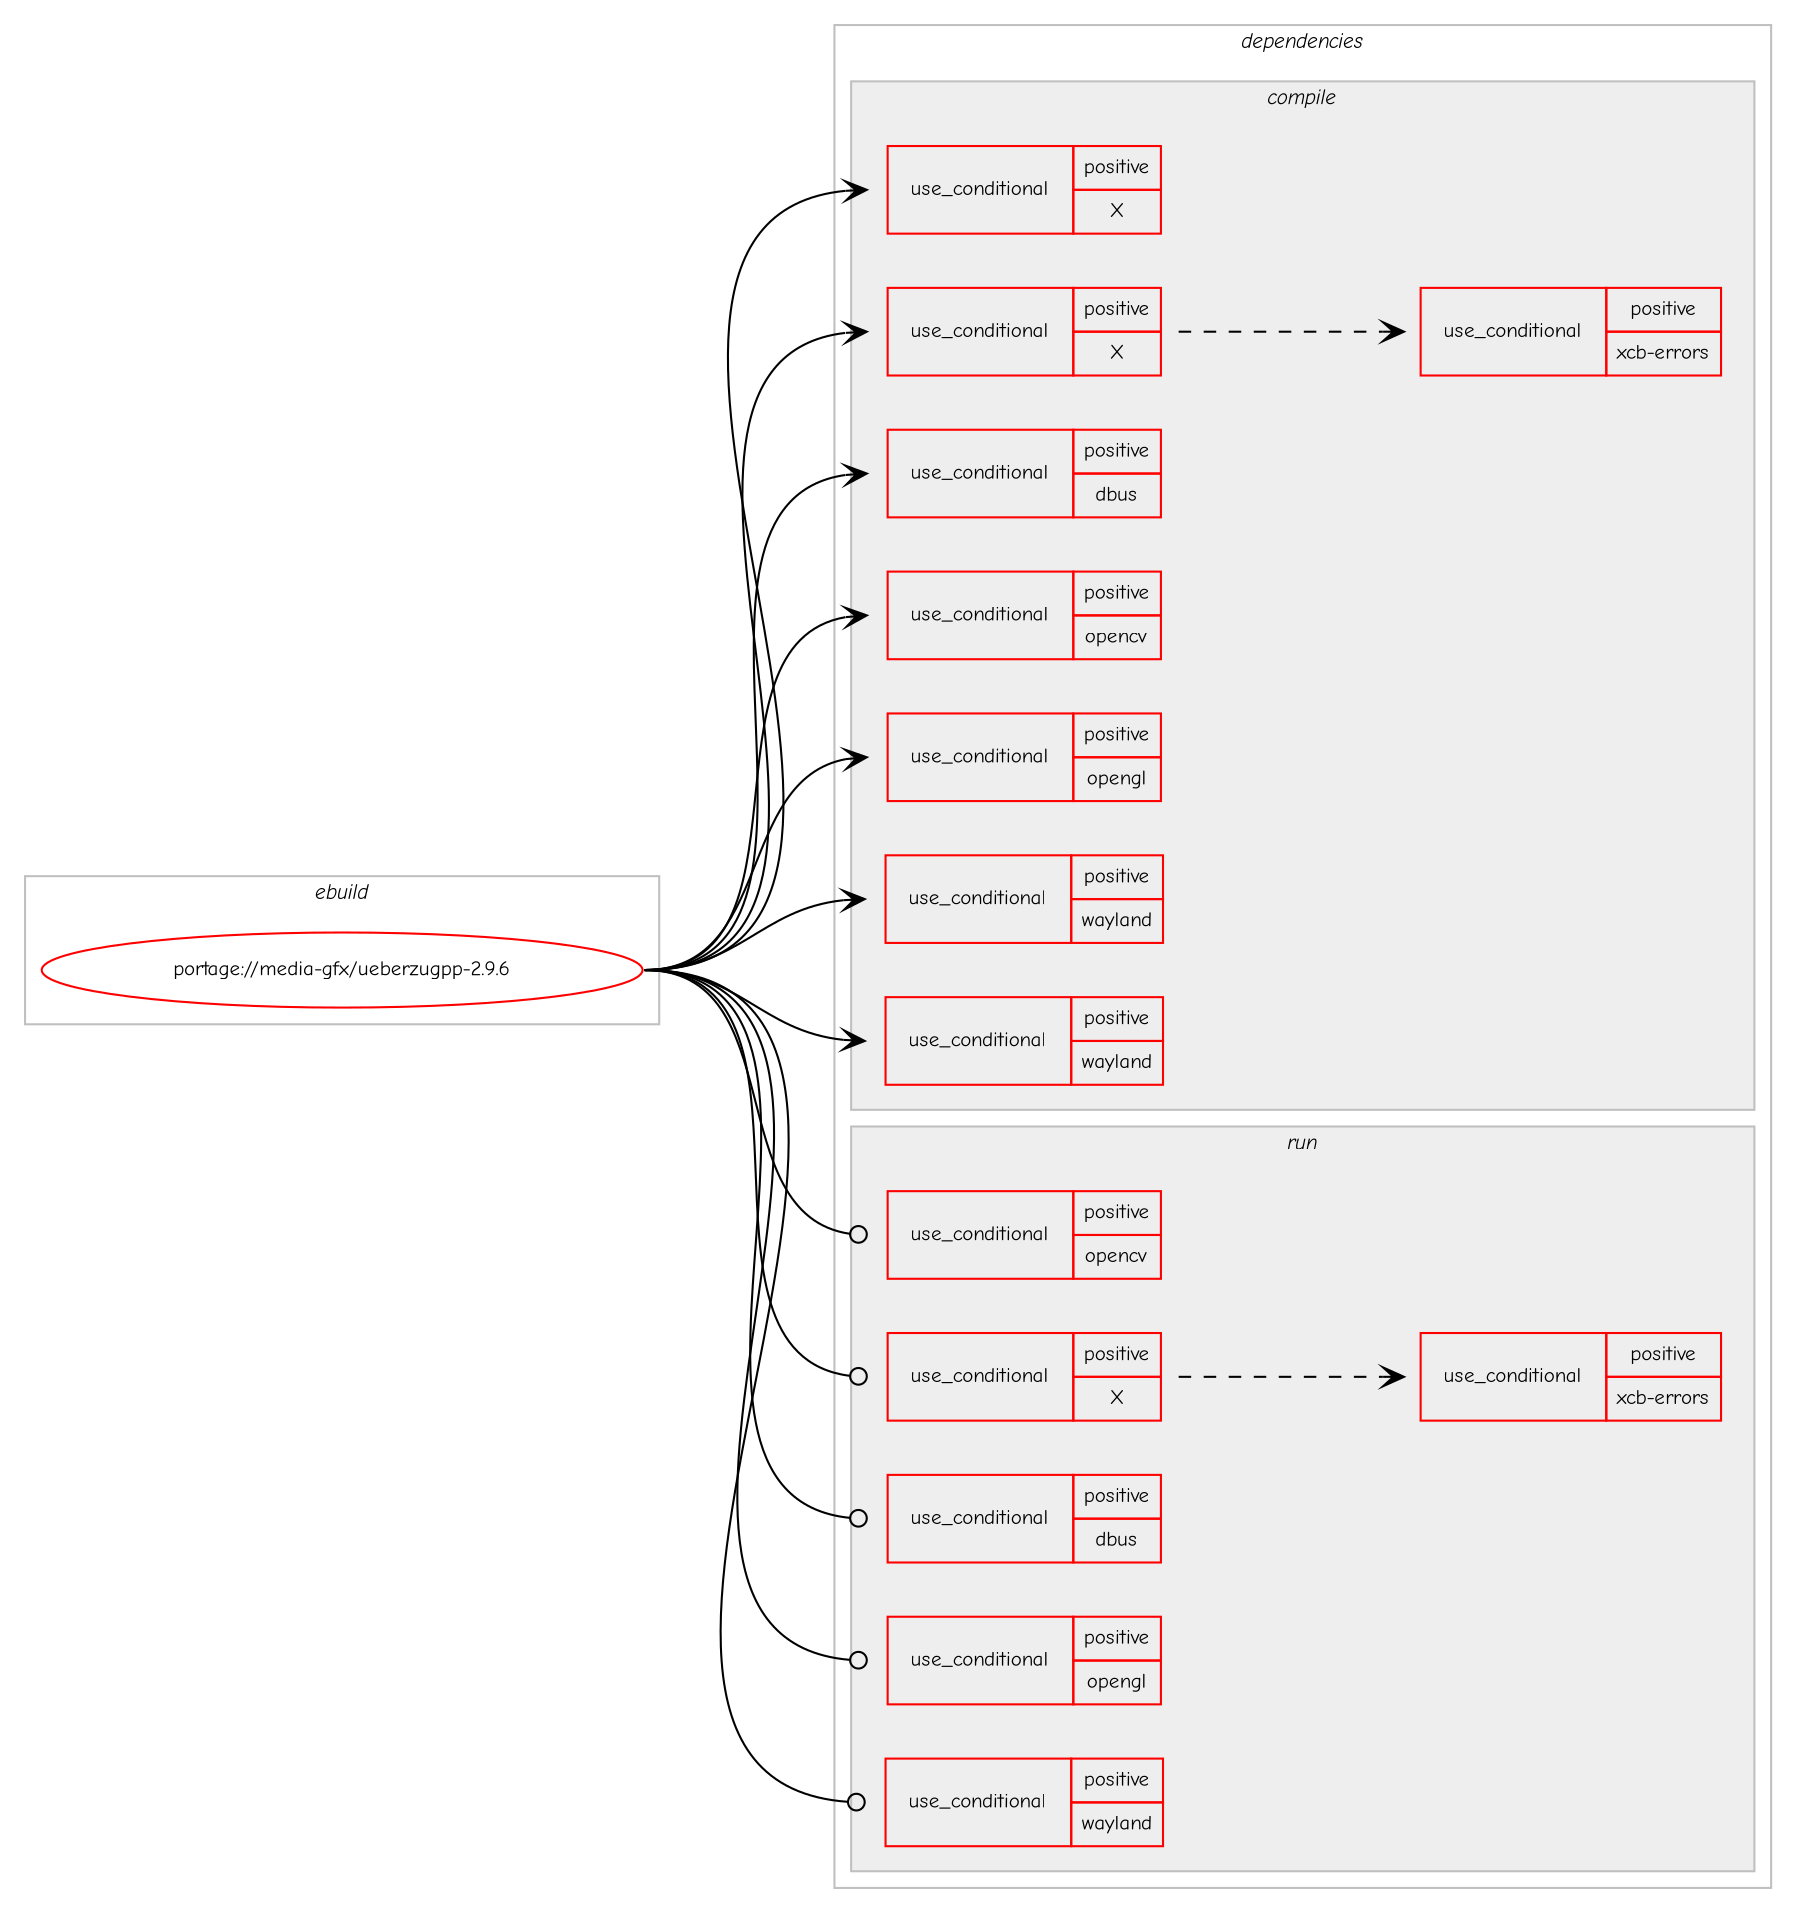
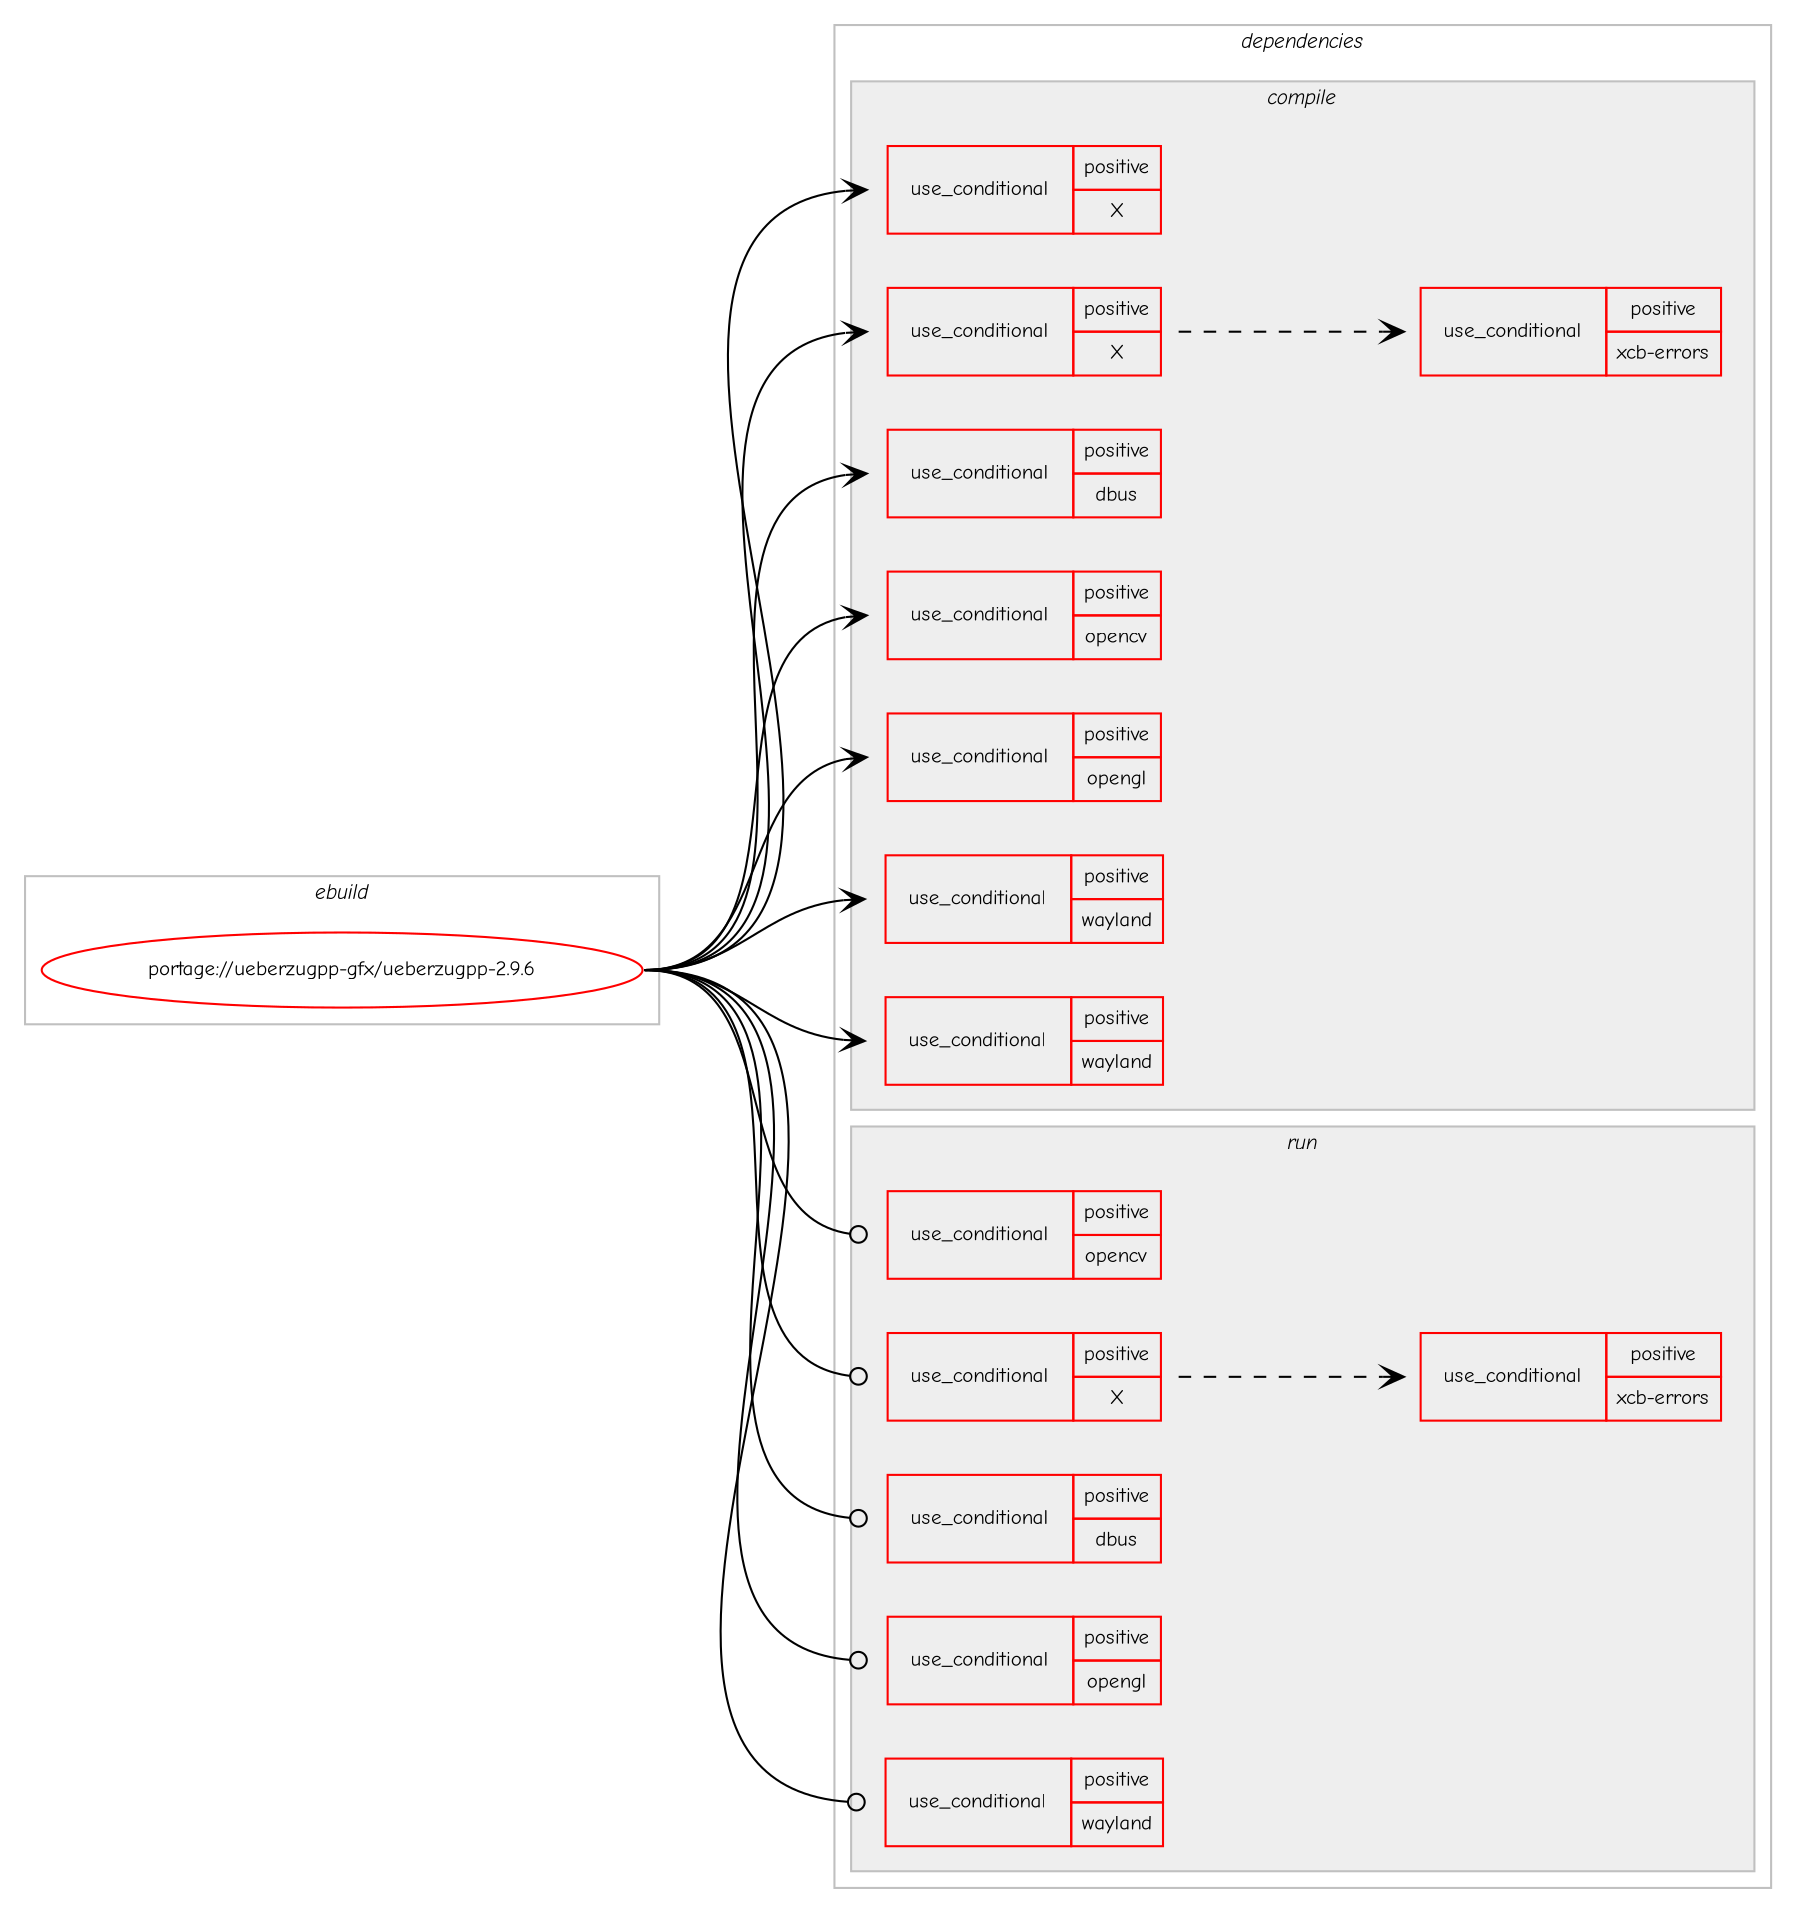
node "portage://media-gfx/ueberzugpp-2.9.6": label "portage://media-gfx/ueberzugpp-2.9.6" -> "portage://ueberzugpp-gfx/ueberzugpp-2.9.6"
